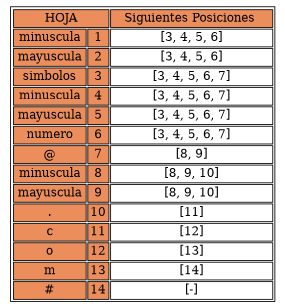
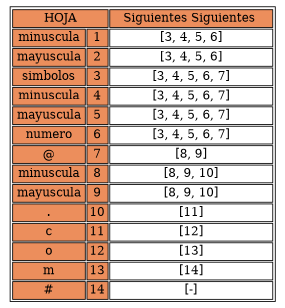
node "HOJA": text "Siguientes Posiciones" -> "Siguientes Siguientes"
